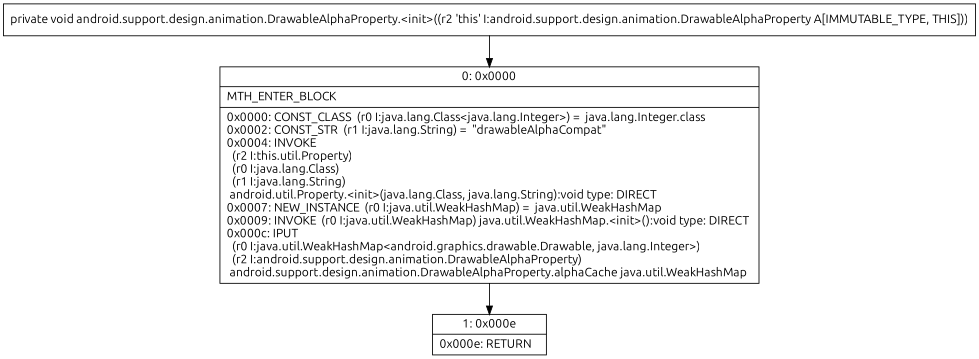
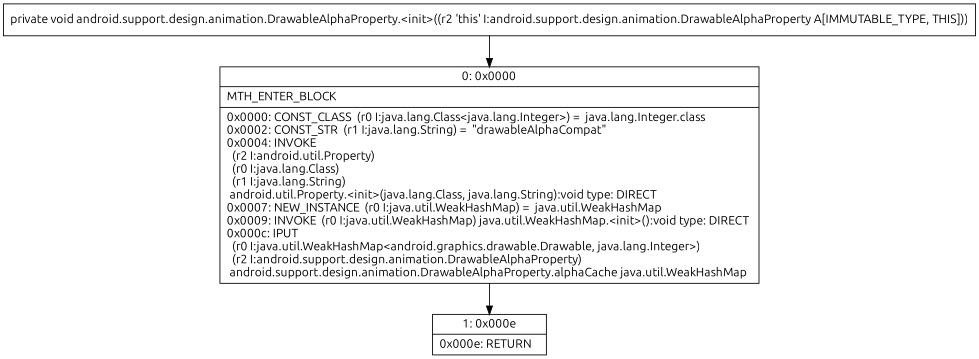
node "0: 0x0000": text "(r2 I:this.util.Property)" -> "(r2 I:android.util.Property)"
